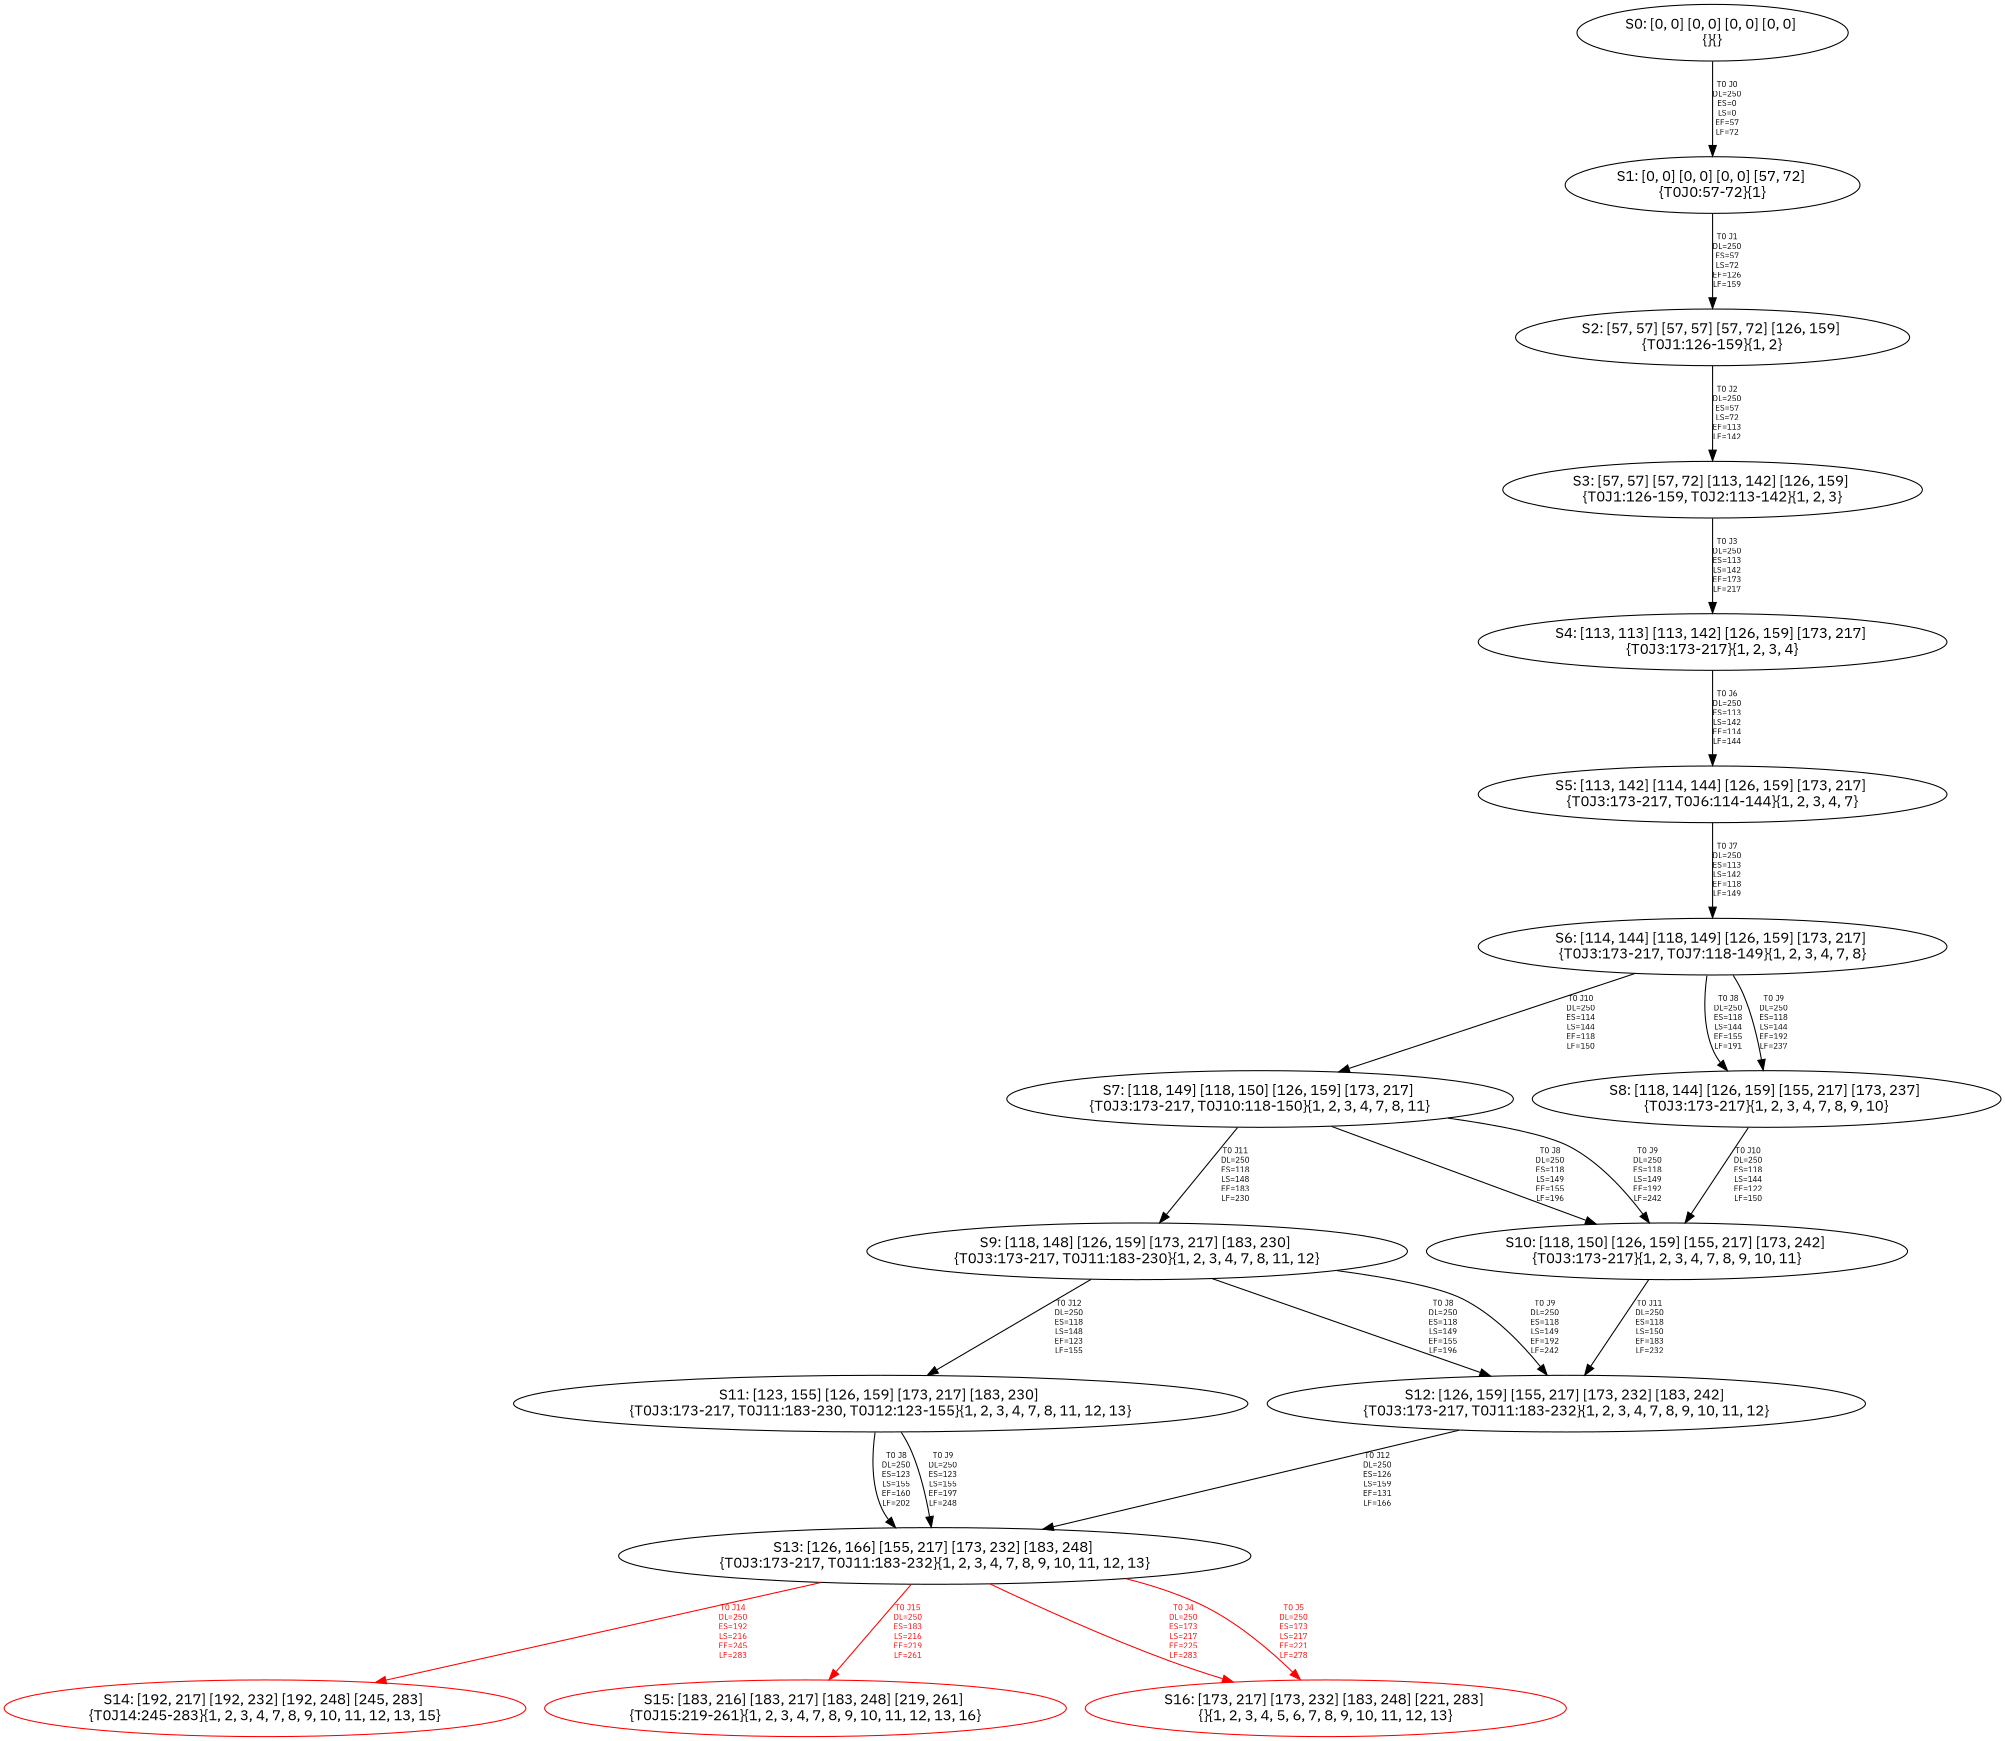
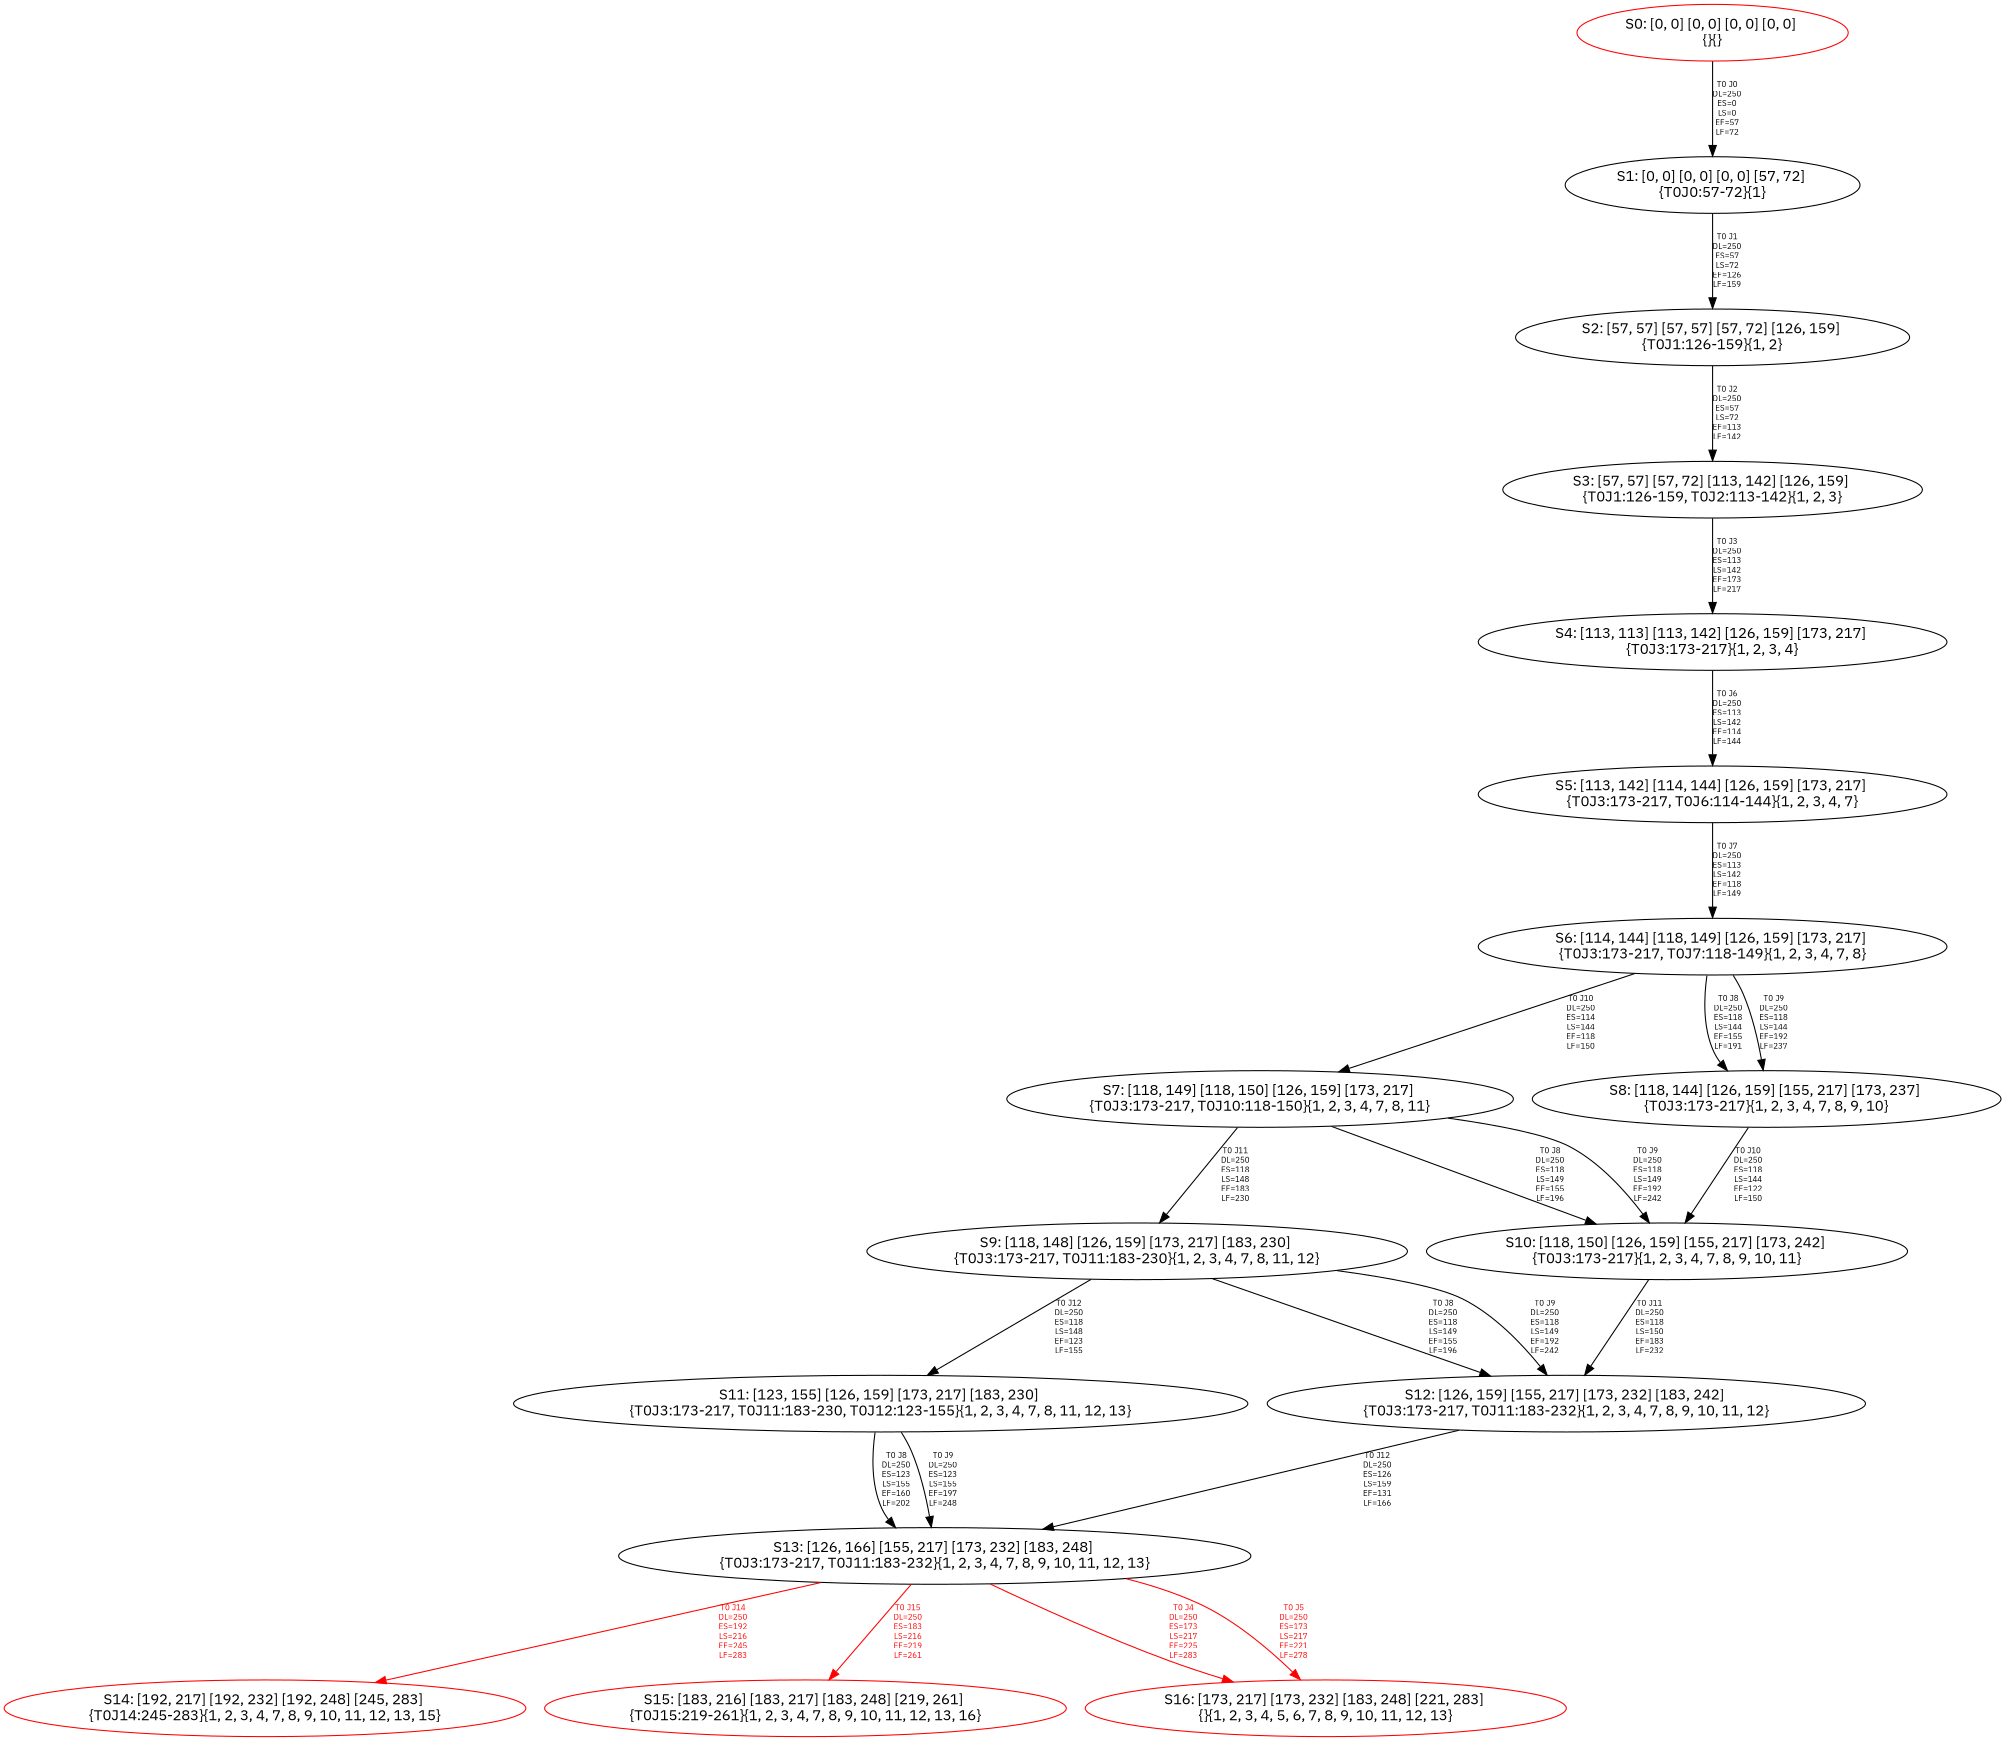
node "S0: [0, 0] [0, 0] [0, 0] [0, 0] {}{}": color black -> Red
